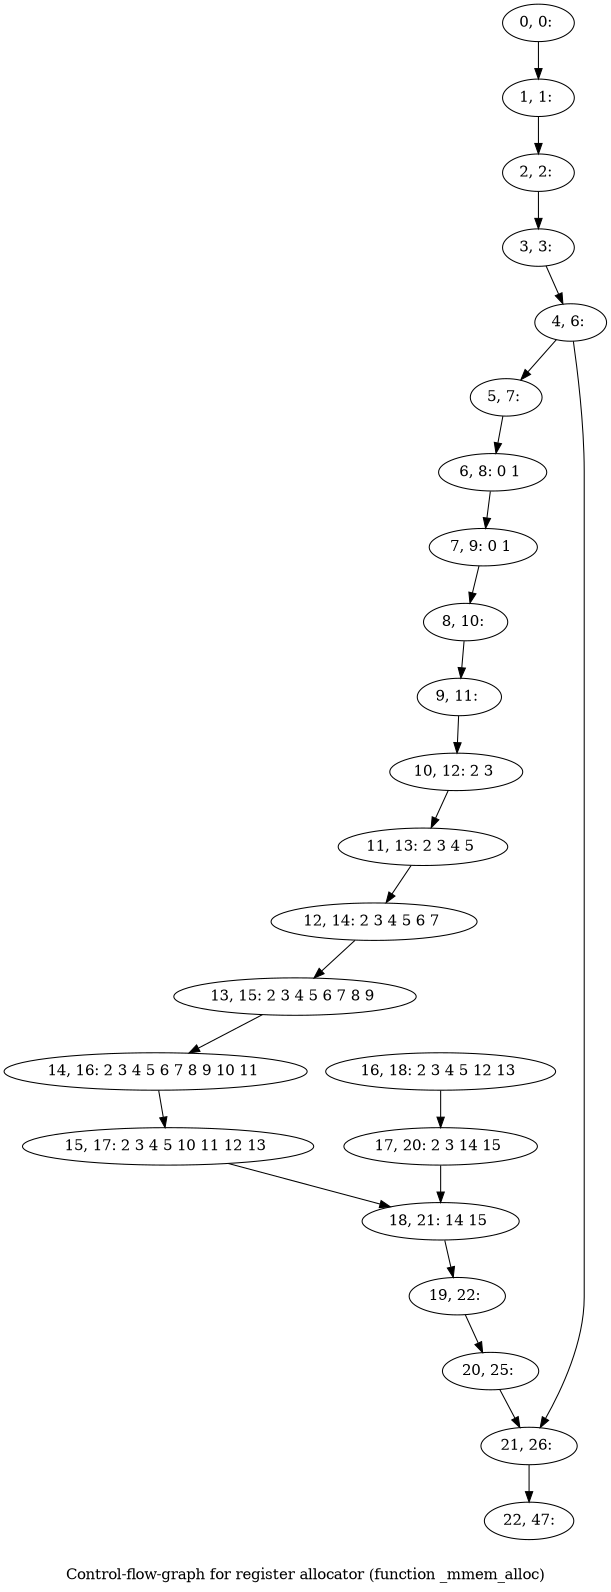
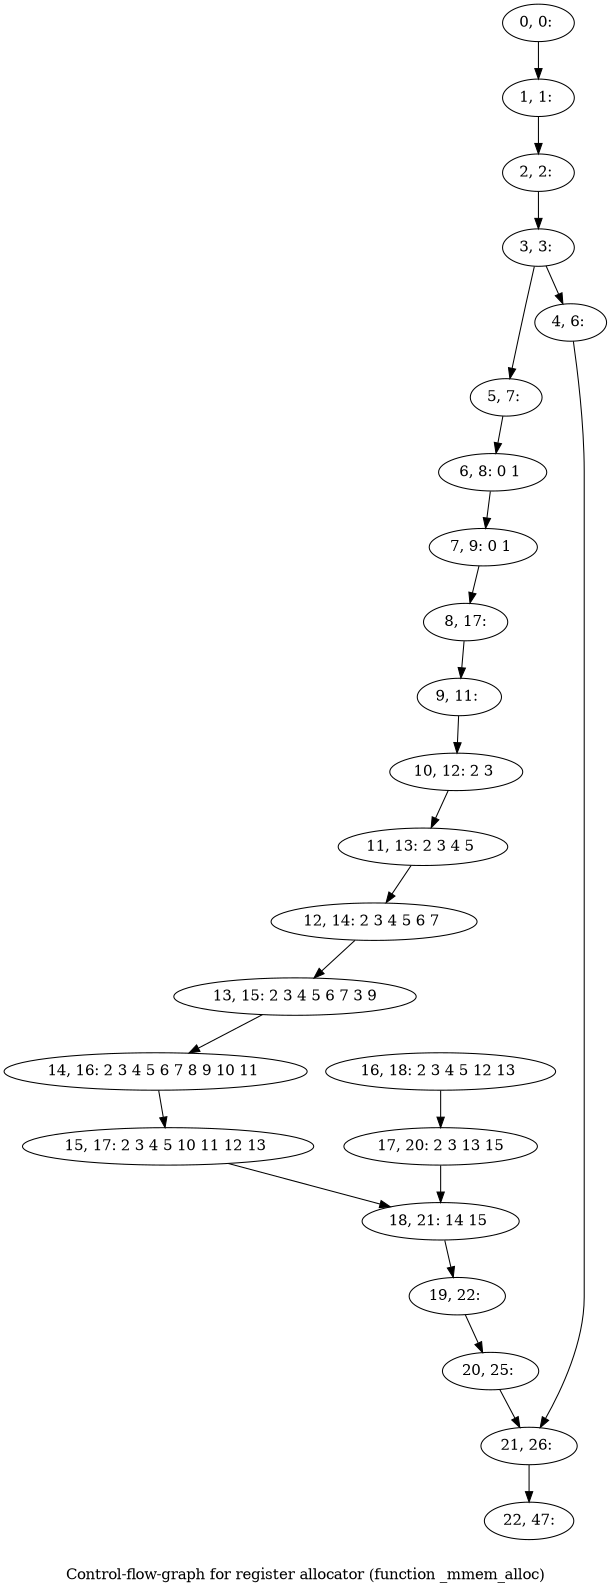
edge "4, 6:" -> "5, 7:": now "3, 3:" -> "5, 7:"
node "8, 10:": label "8, 10:" -> "8, 17:"
node "13, 15: 2 3 4 5 6 7 8 9": label "13, 15: 2 3 4 5 6 7 8 9" -> "13, 15: 2 3 4 5 6 7 3 9"
node "17, 20: 2 3 14 15": label "17, 20: 2 3 14 15" -> "17, 20: 2 3 13 15"
